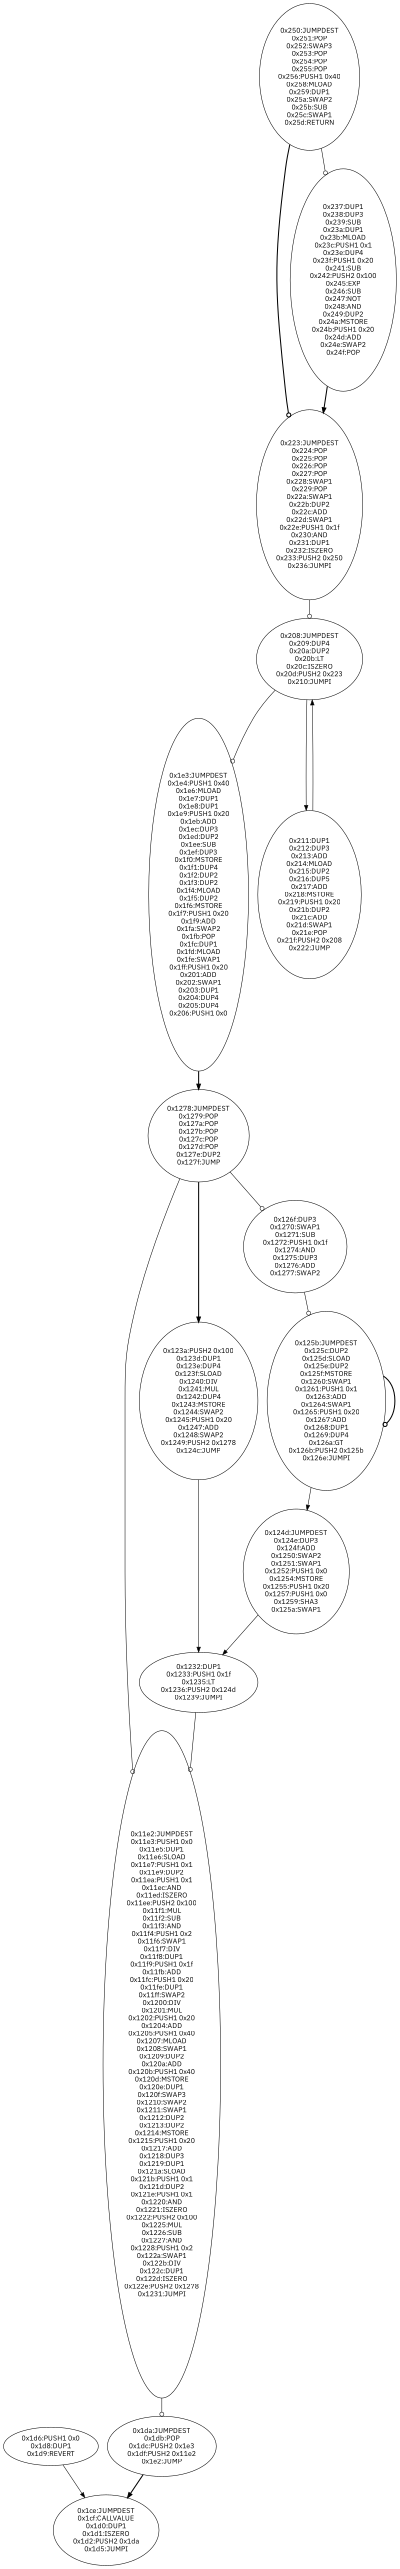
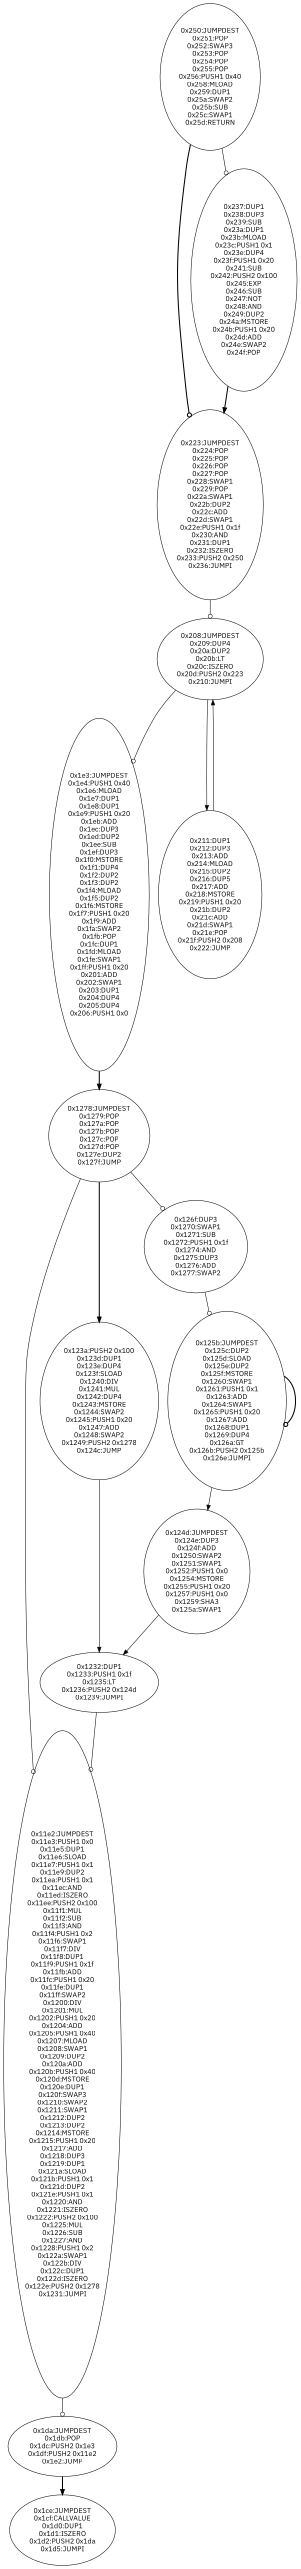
node "0x1d6:PUSH1 0x0 0x1d8:DUP1 0x1d9:REVERT": removed
